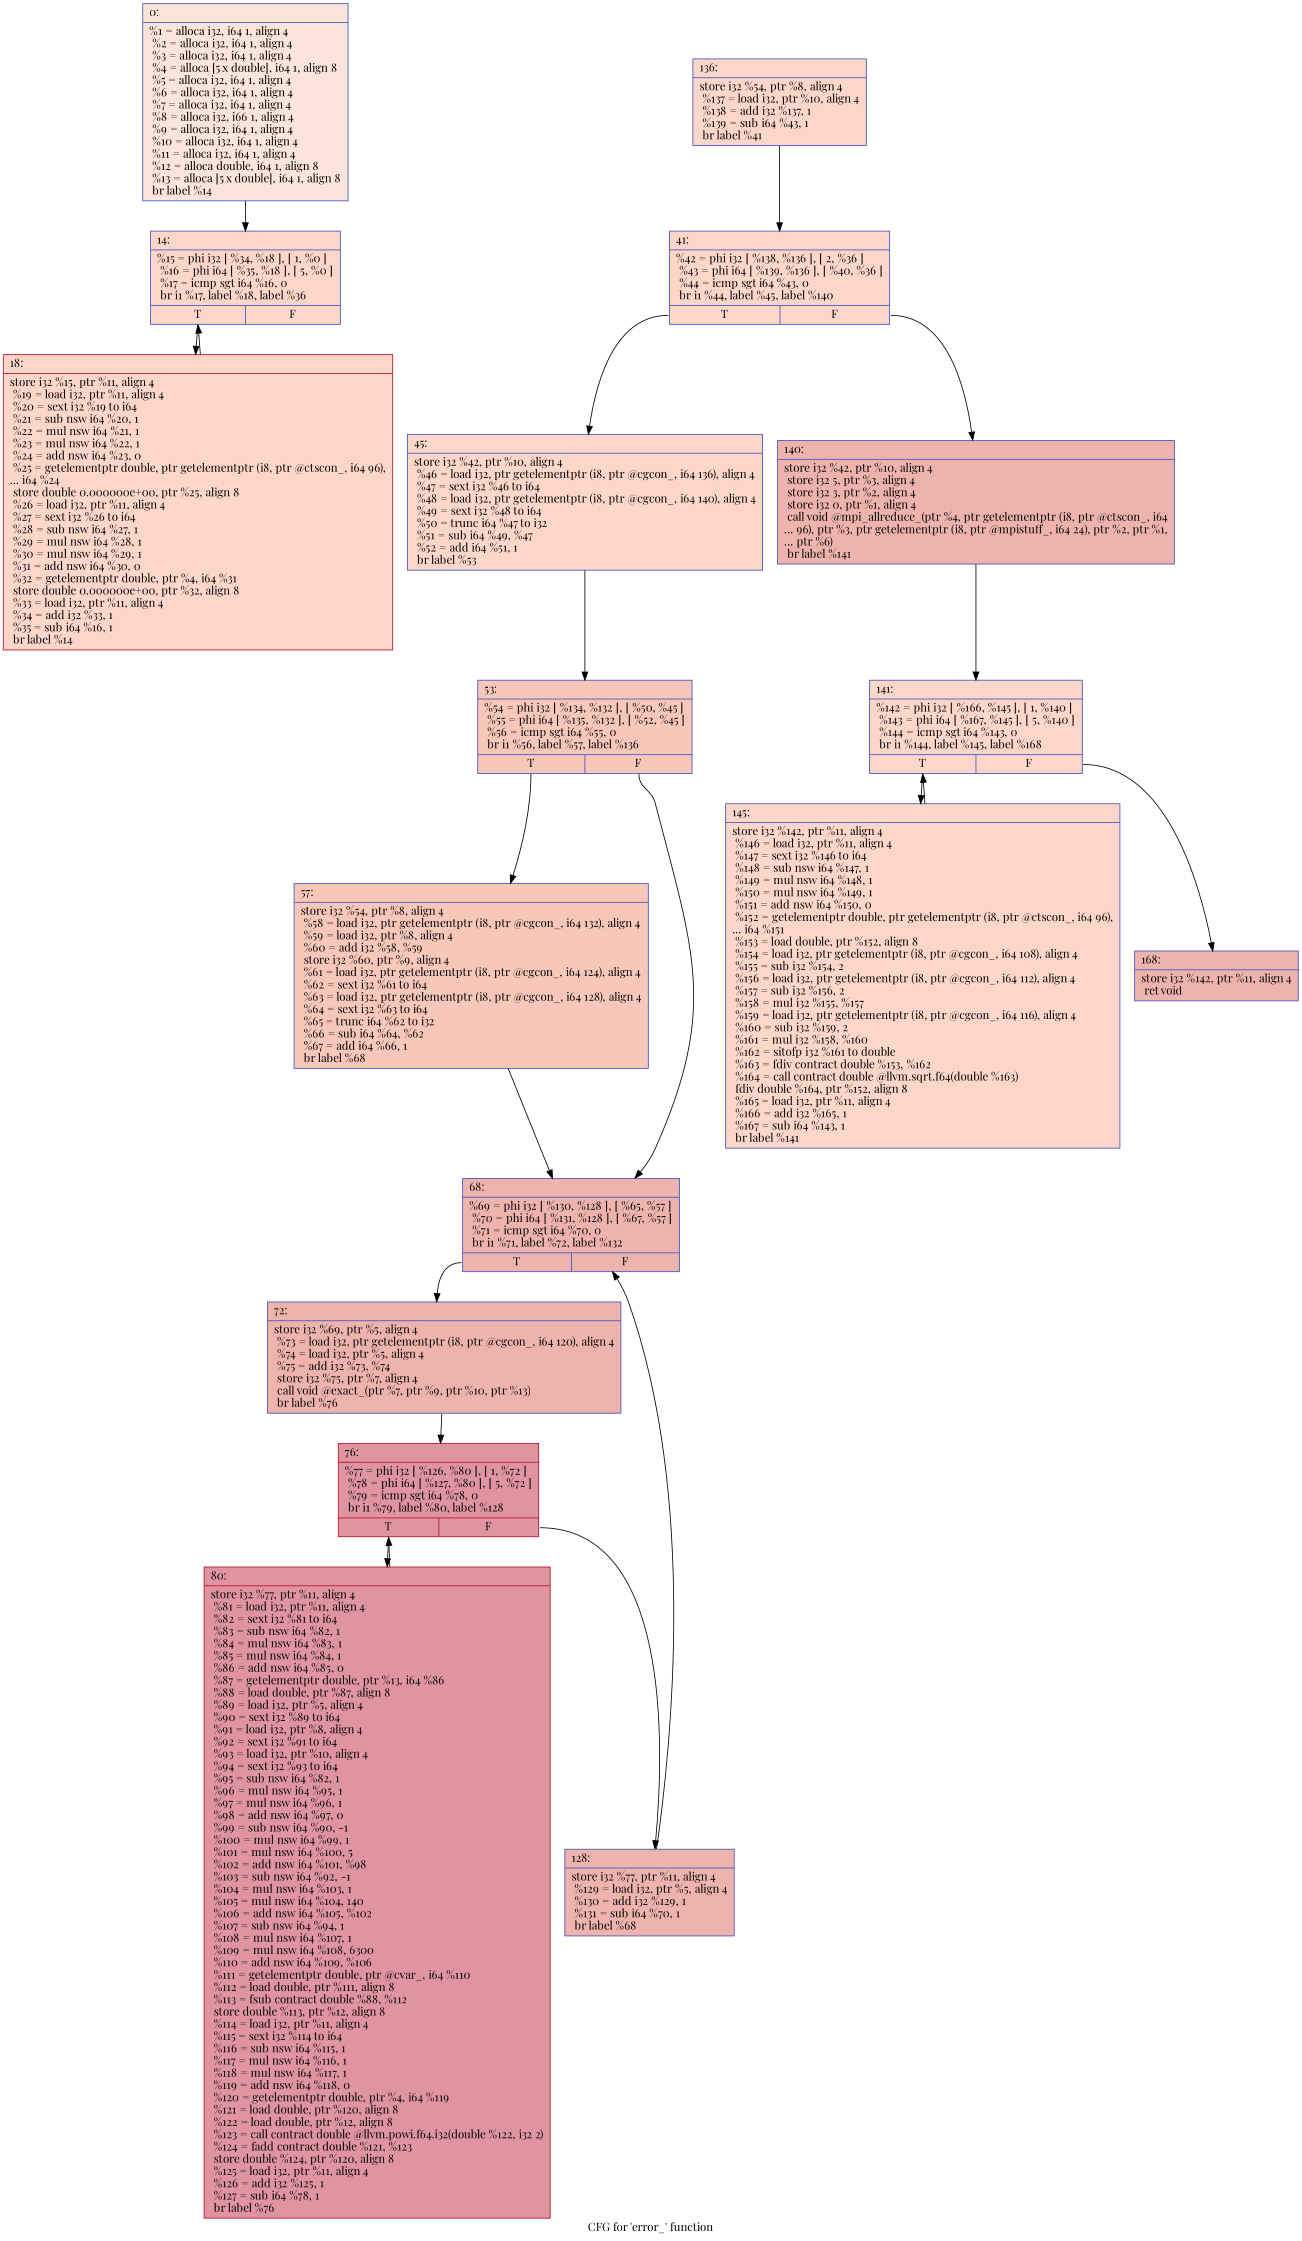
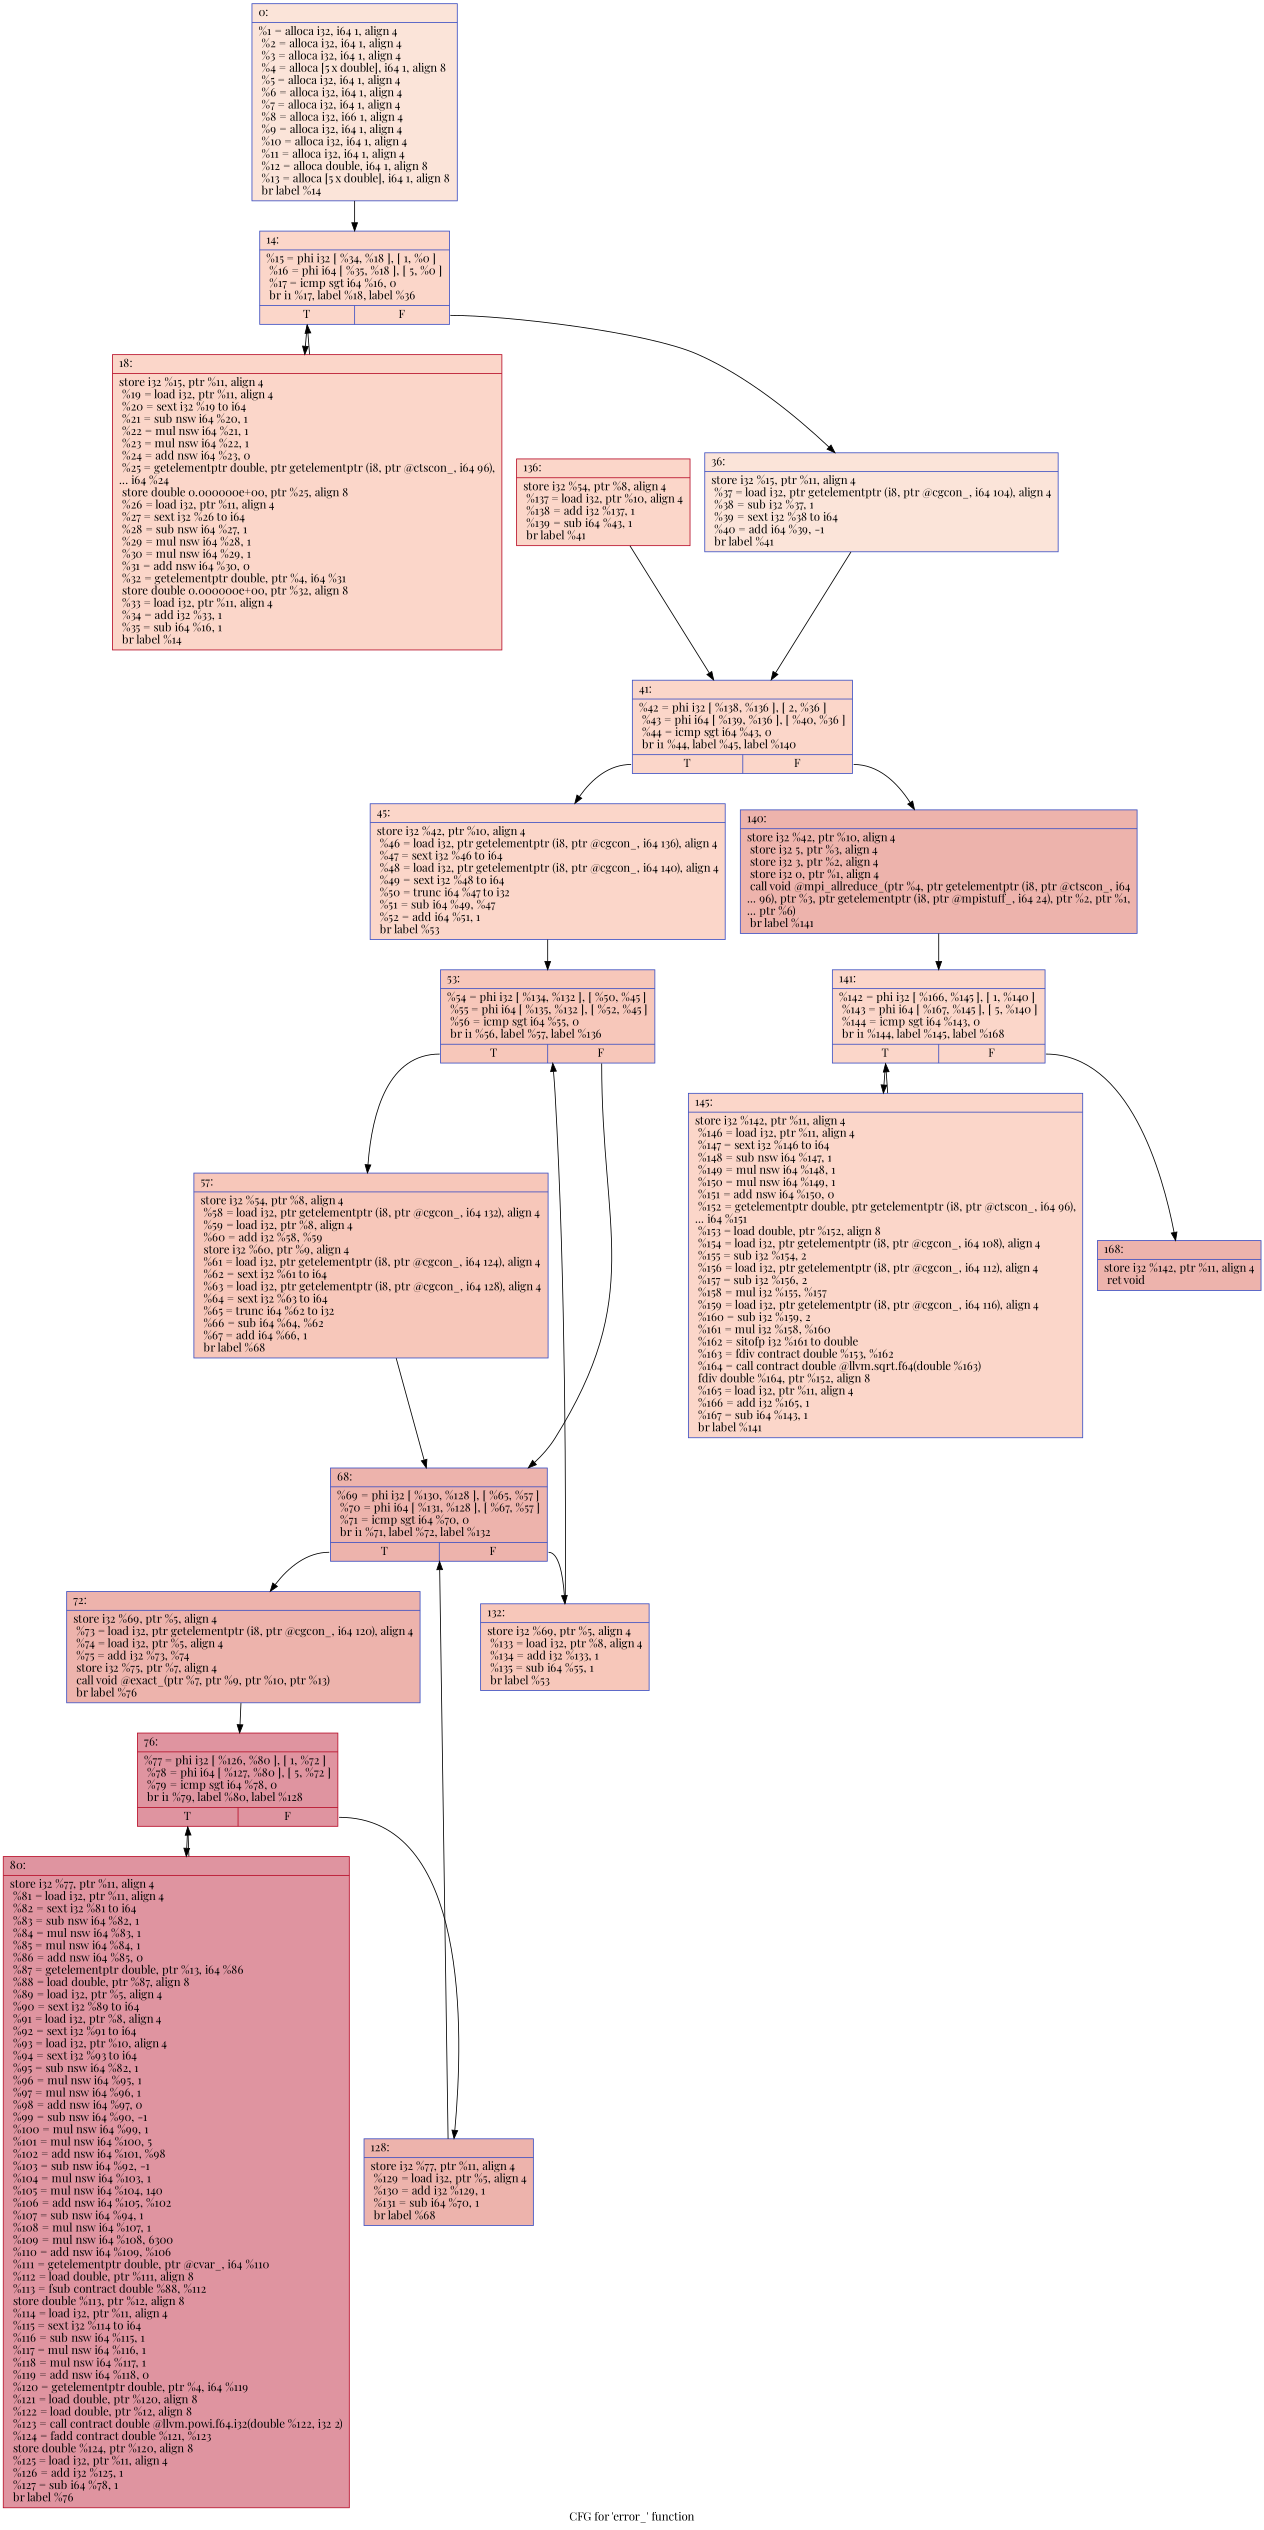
node "136:": color #3d50c3ff -> #b70d28ff
node "36:": added
node "132:": added
